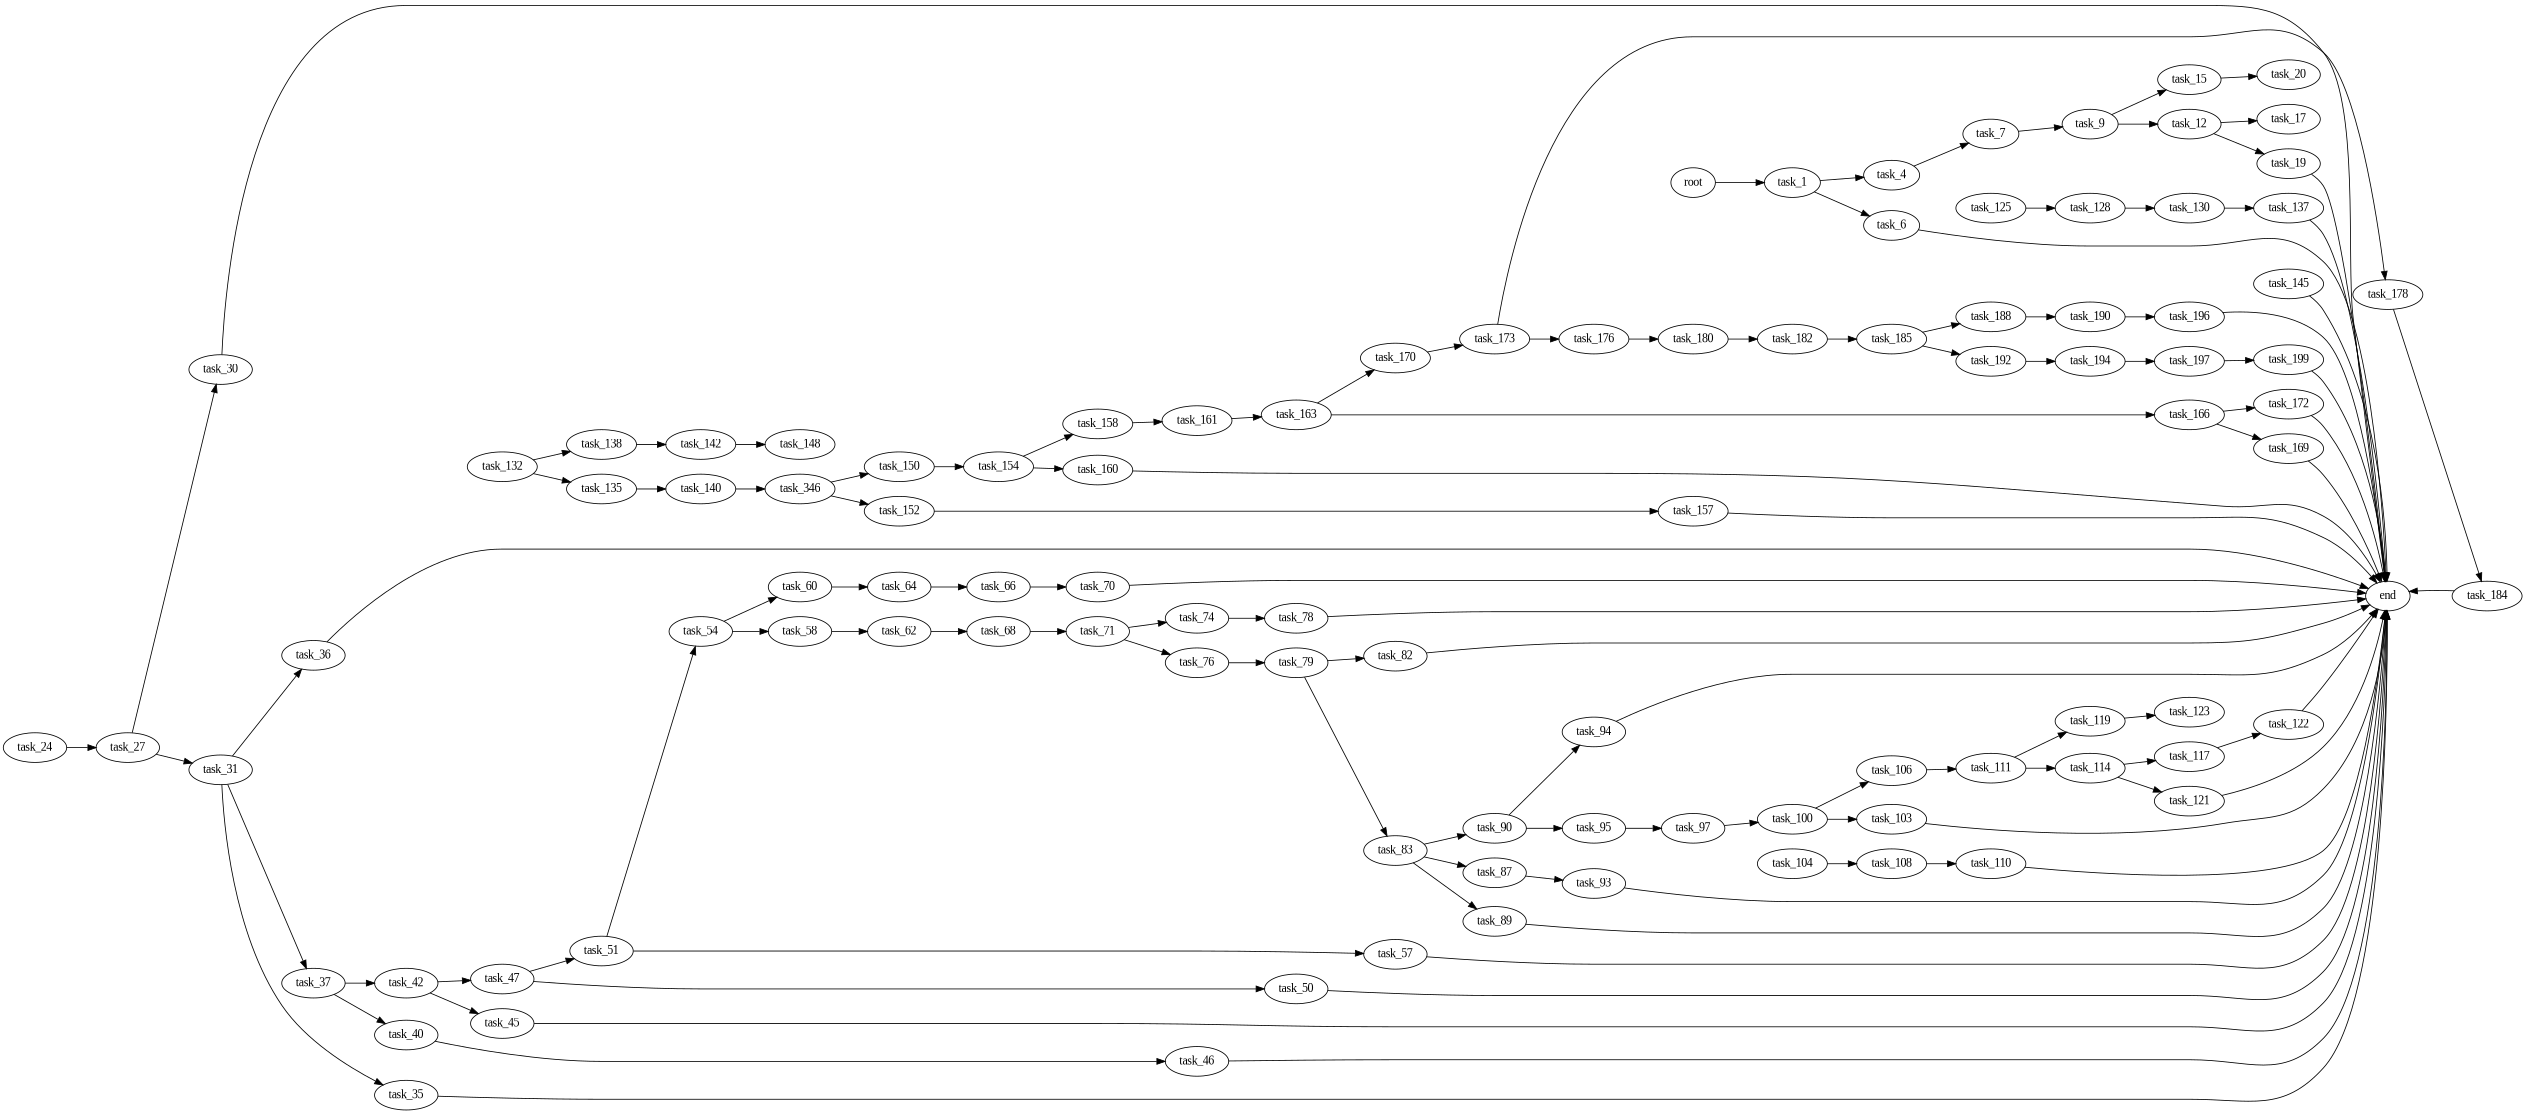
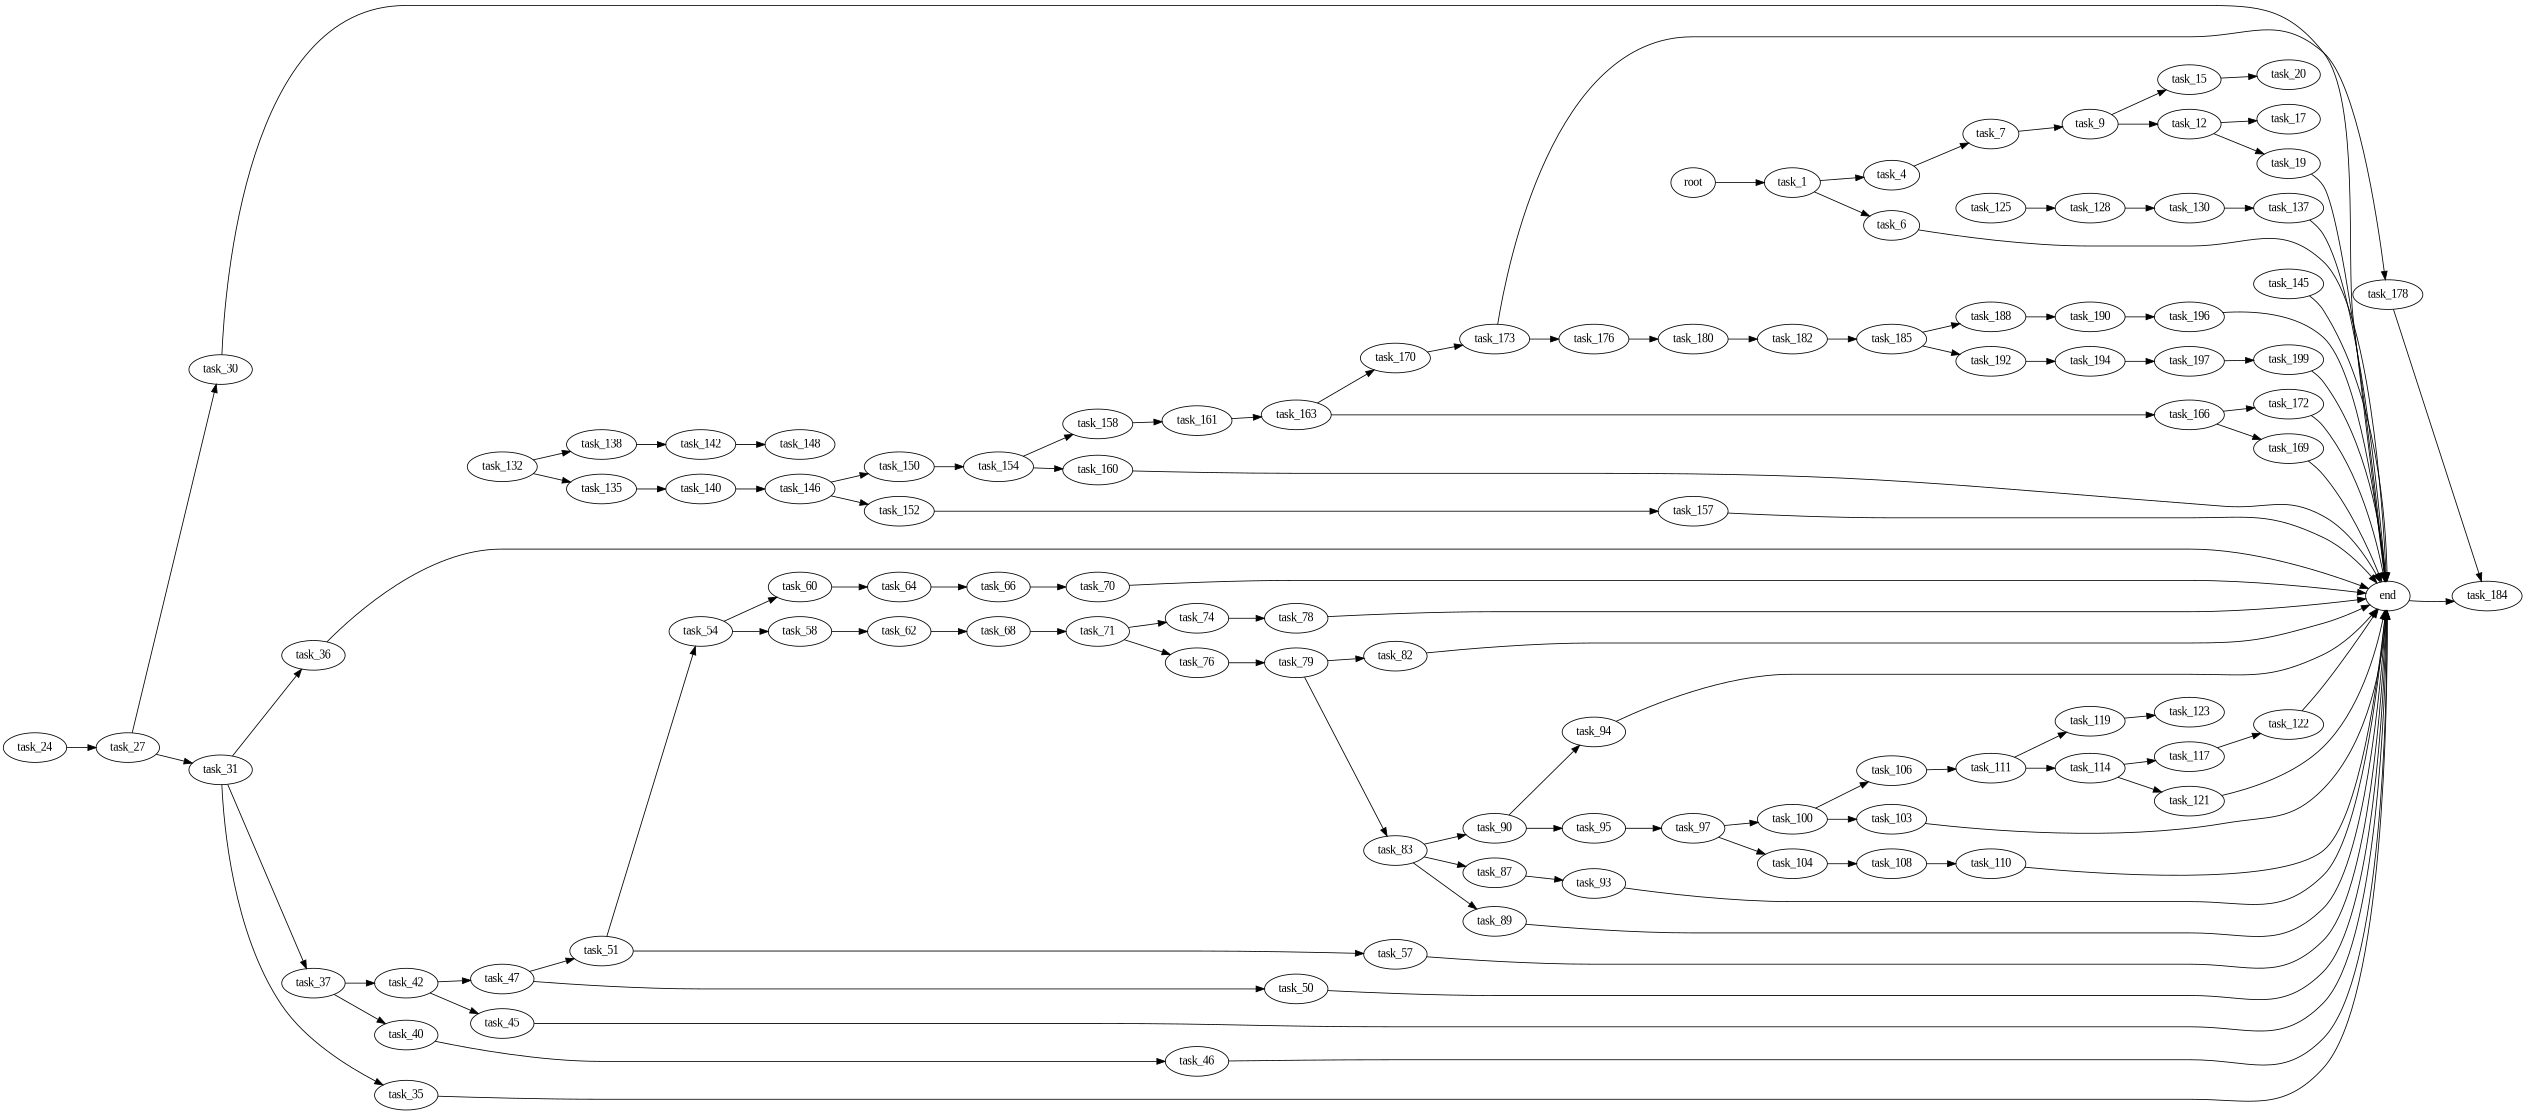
node "task_346": label "task_346" -> "task_146"
edge "task_184" -> "end": reversed
edge "task_97" -> "task_104": added
